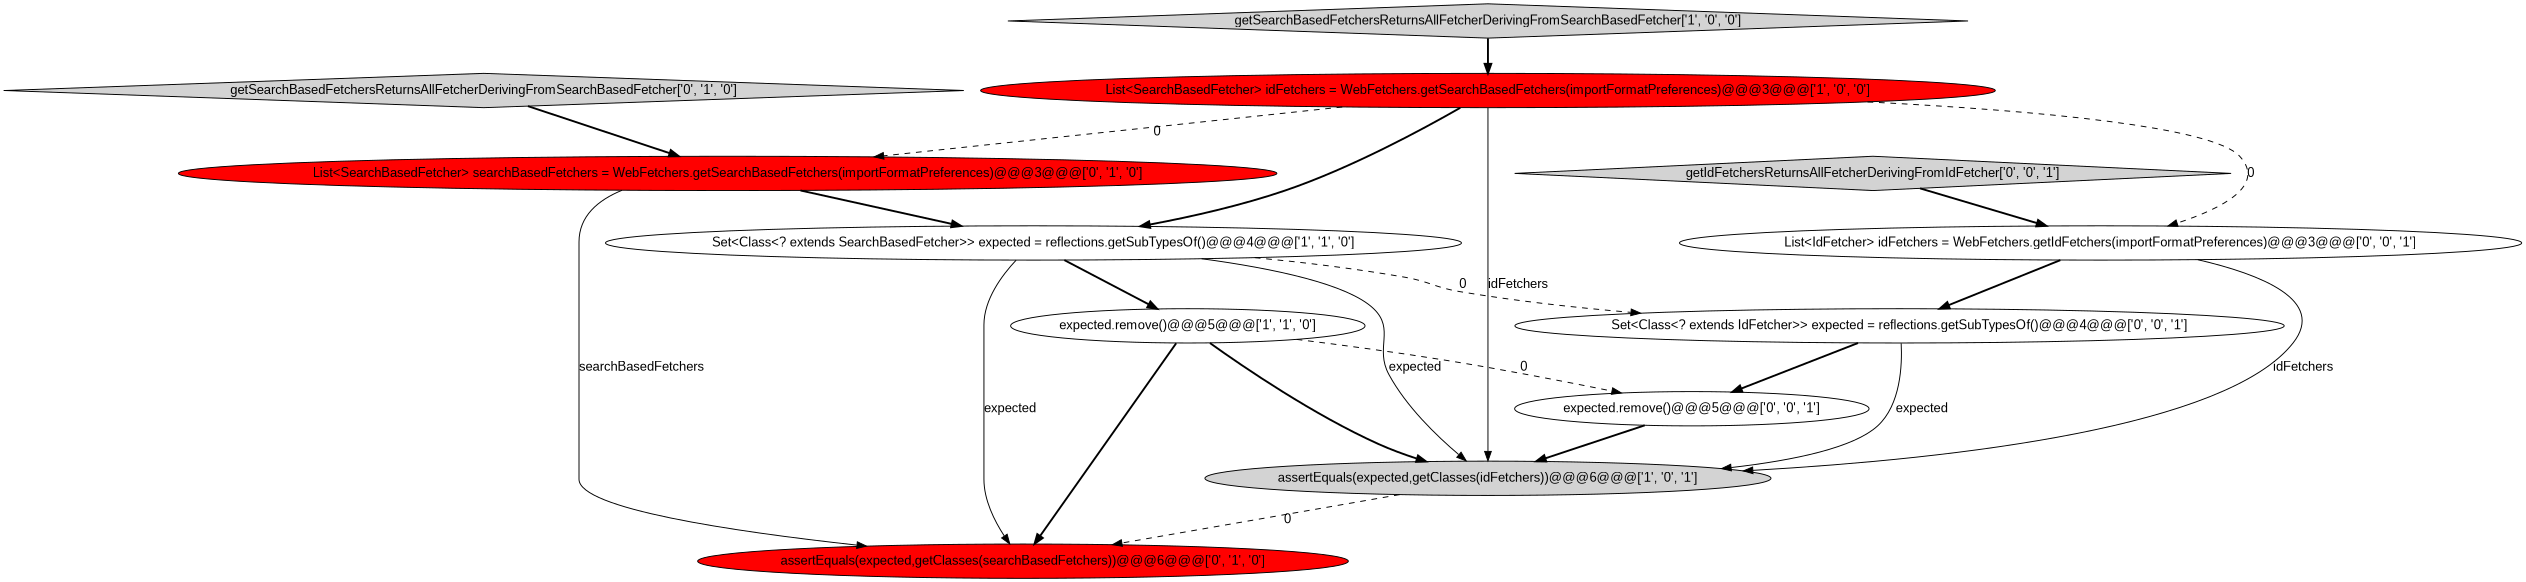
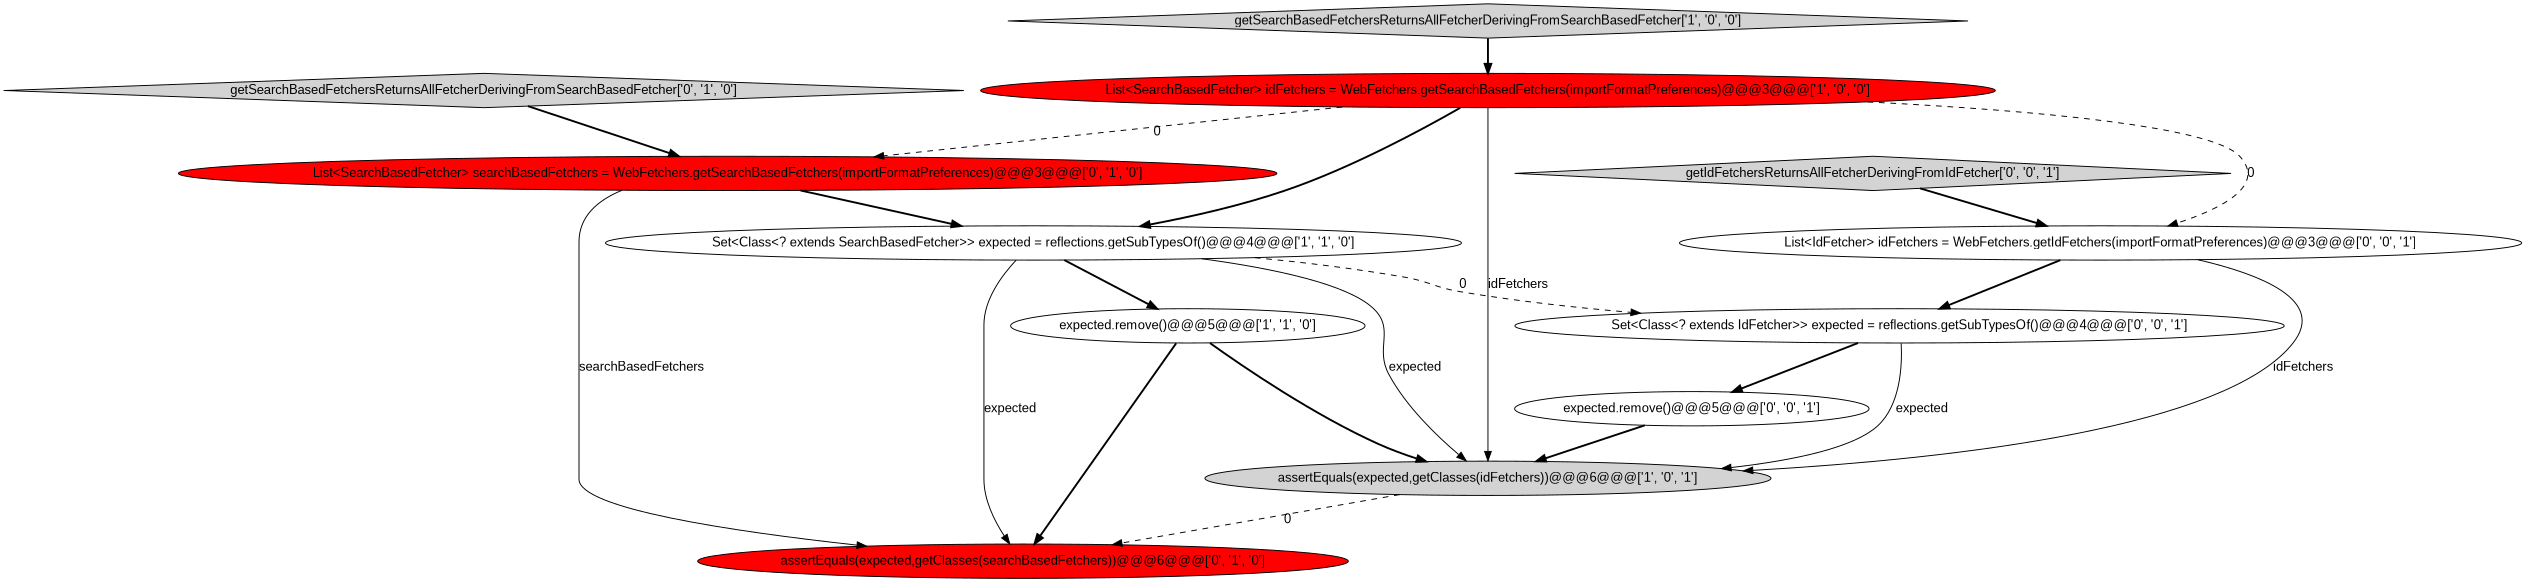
edge "expected.remove()@@@5@@@['1', '1', '0']" -> "expected.remove()@@@5@@@['0', '0', '1']": removed, label "0"
